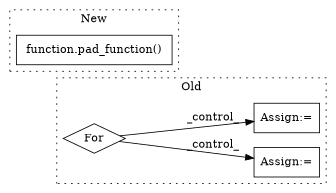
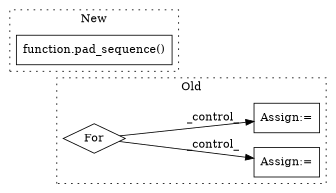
node "function.pad_function()": label "function.pad_function()" -> "function.pad_sequence()"
